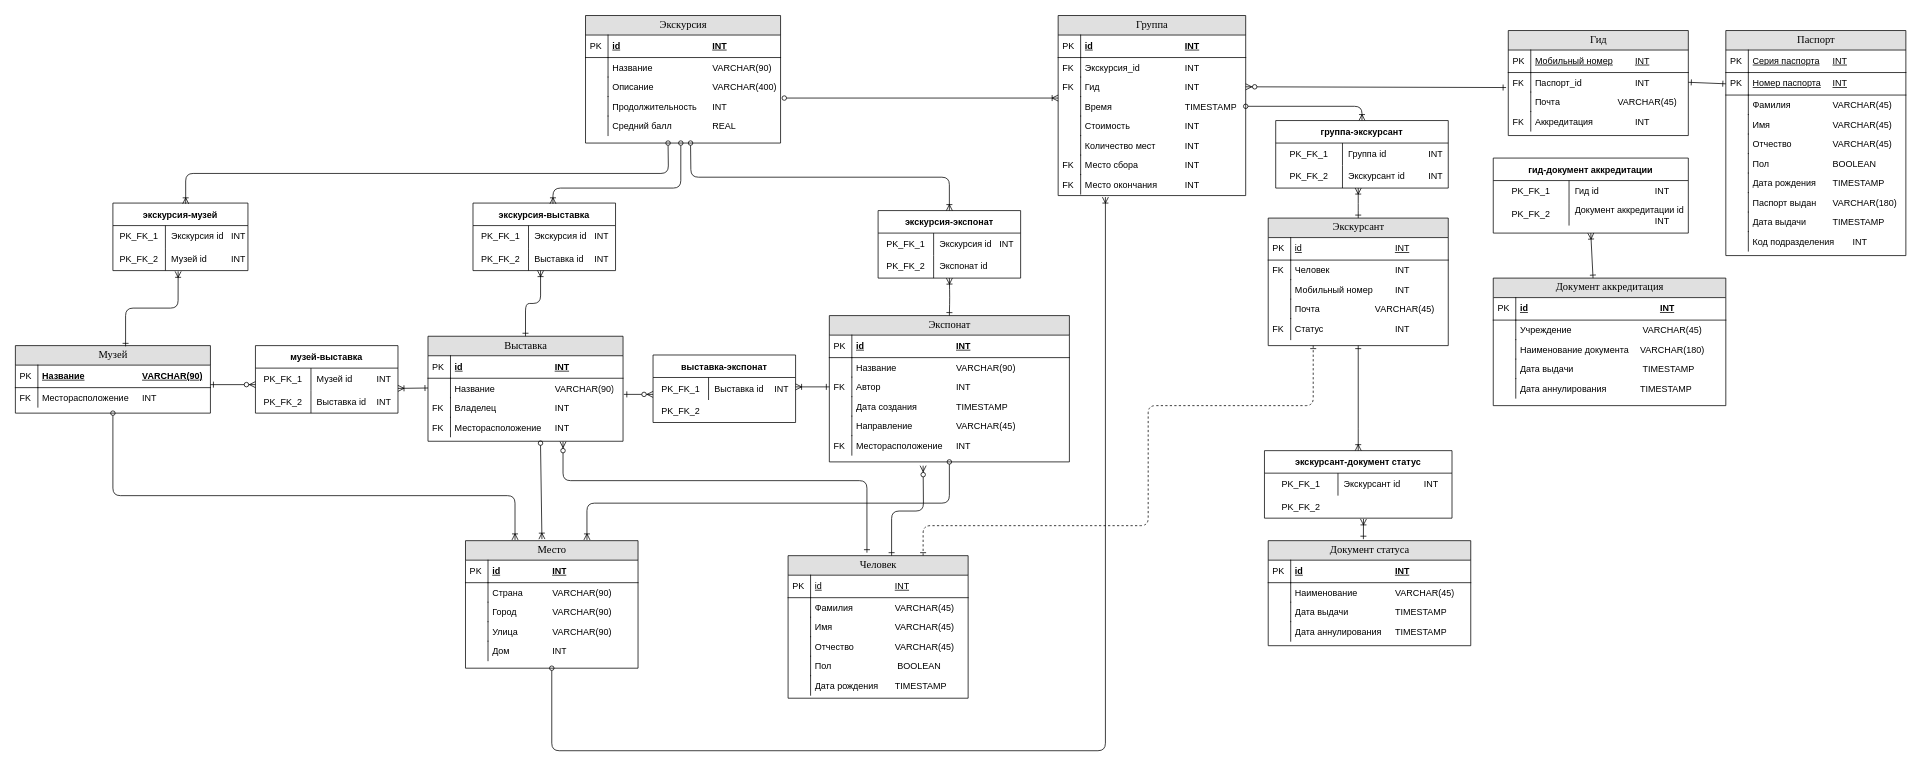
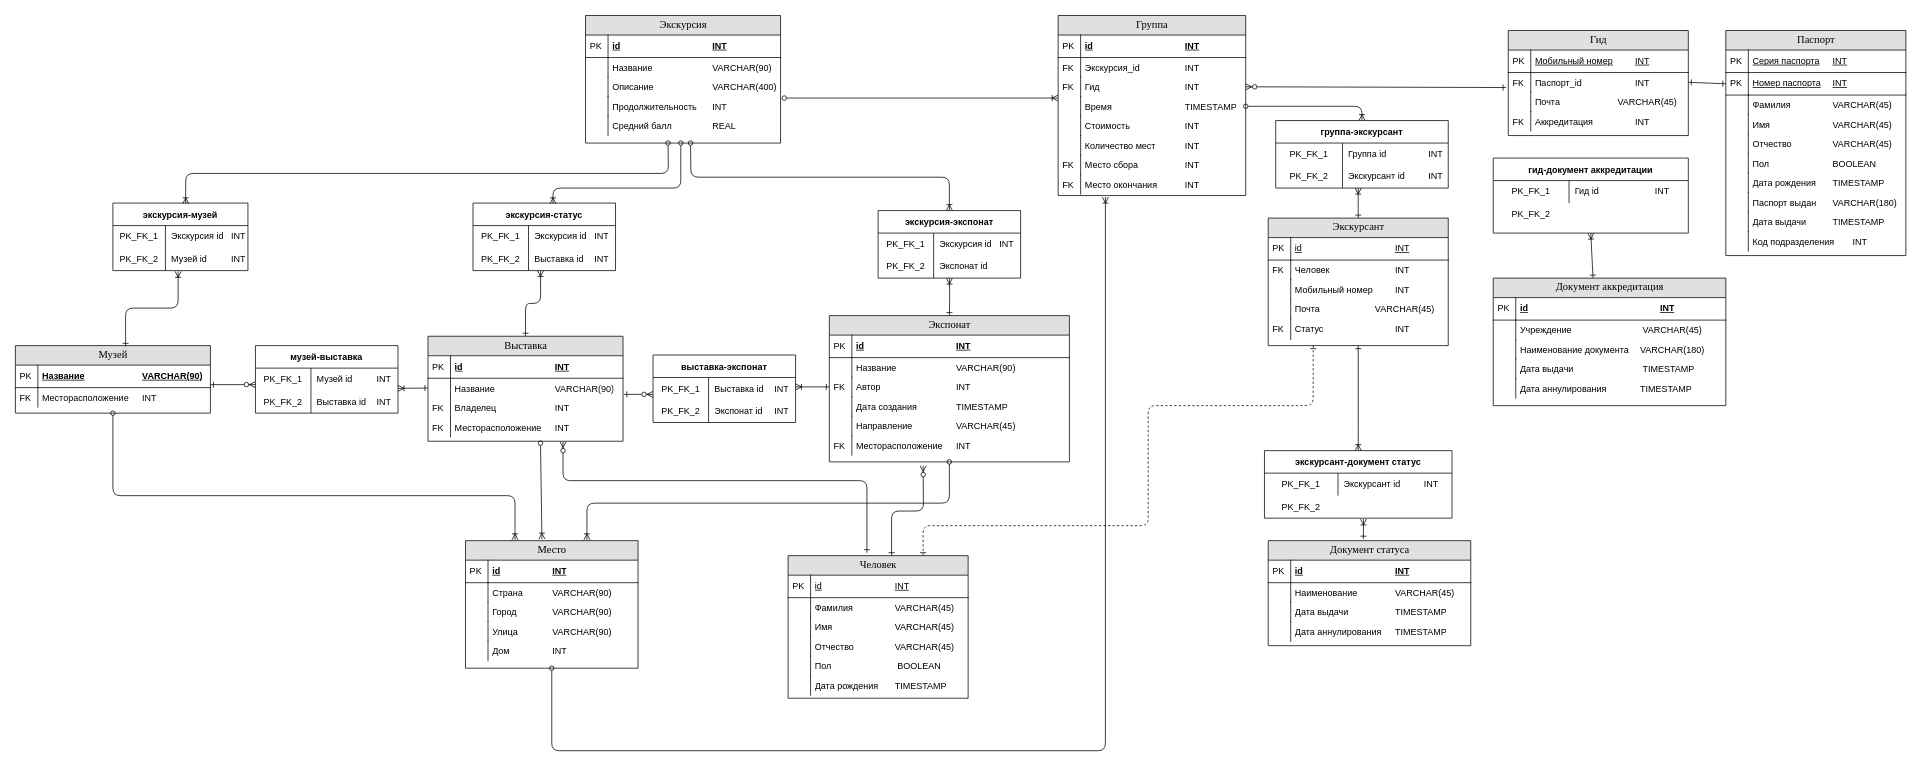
node "Документ аккредитации id INT": removed
node "экскурсия-выставка": label "экскурсия-выставка" -> "экскурсия-статус"
node "Экспонат id INT": added
